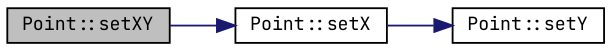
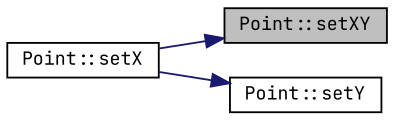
edge "Point::setXY" -> "Point::setX": reversed
